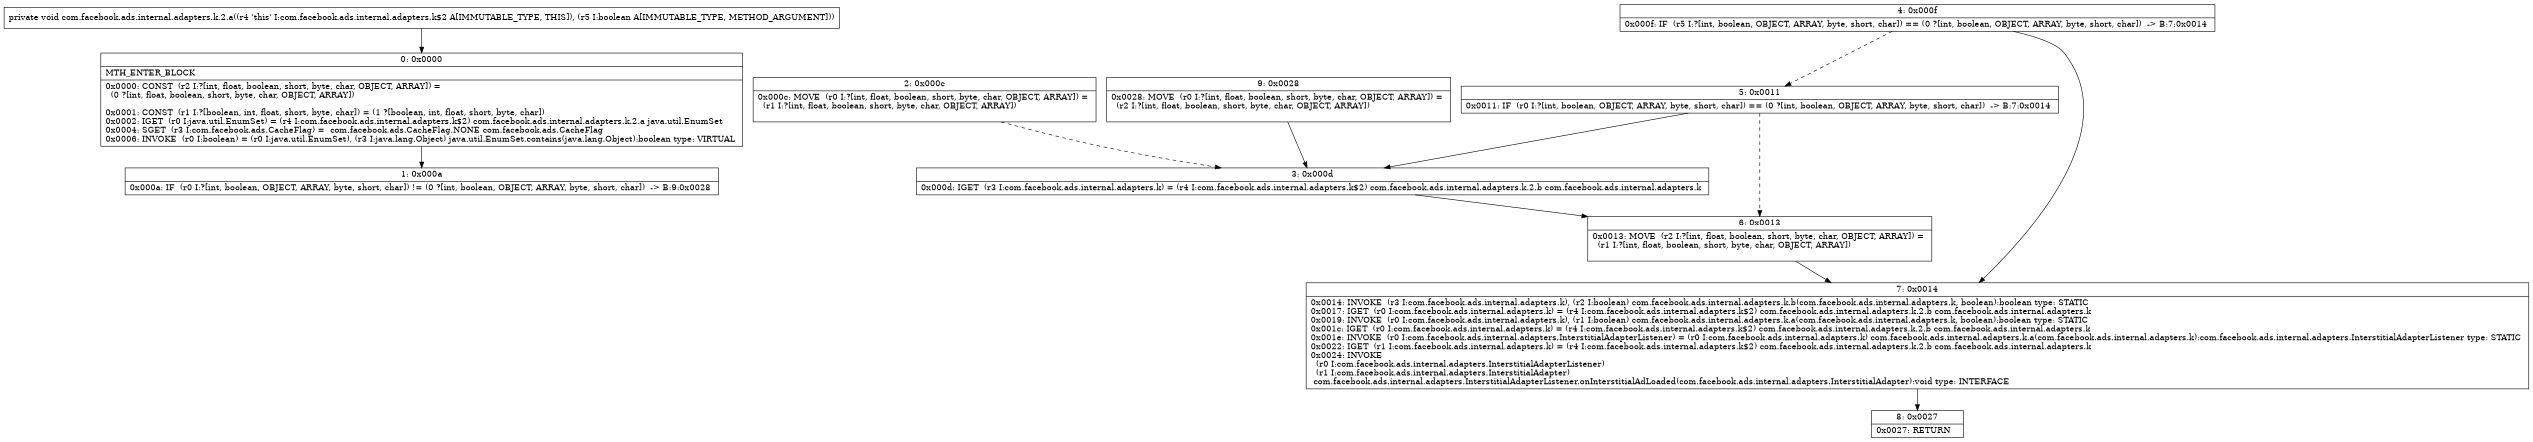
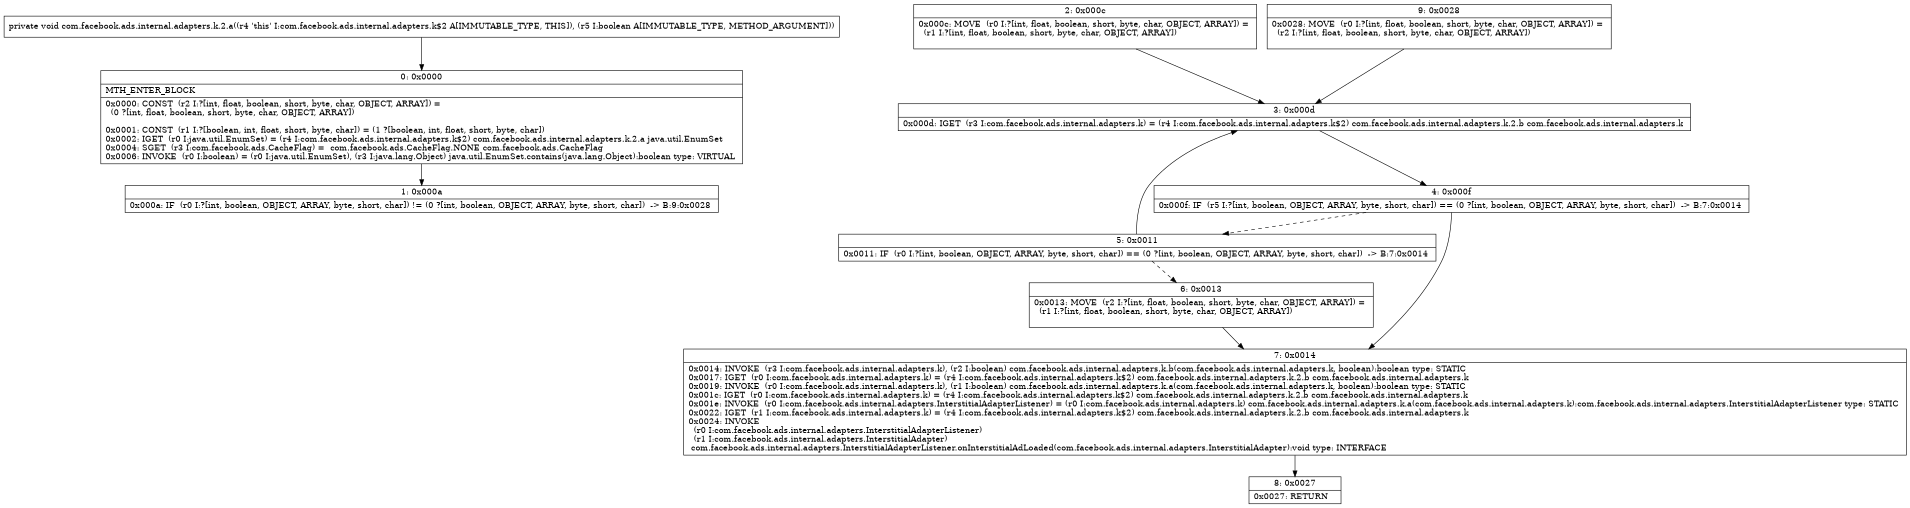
edge "2: 0x000c" -> "3: 0x000d": style dashed -> solid
edge "3: 0x000d" -> "6: 0x0013": now "3: 0x000d" -> "4: 0x000f"
